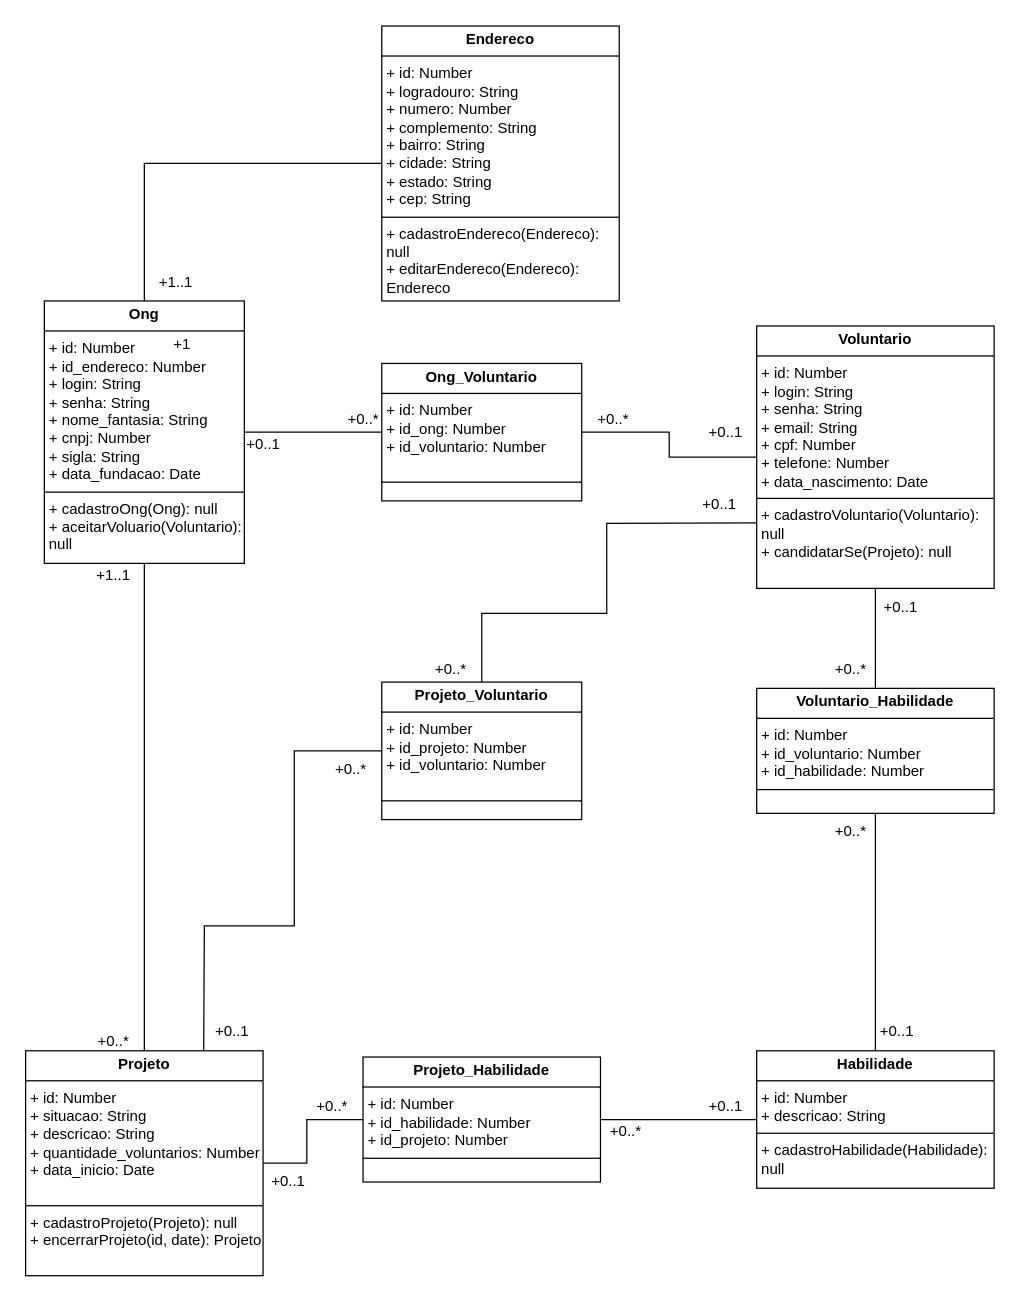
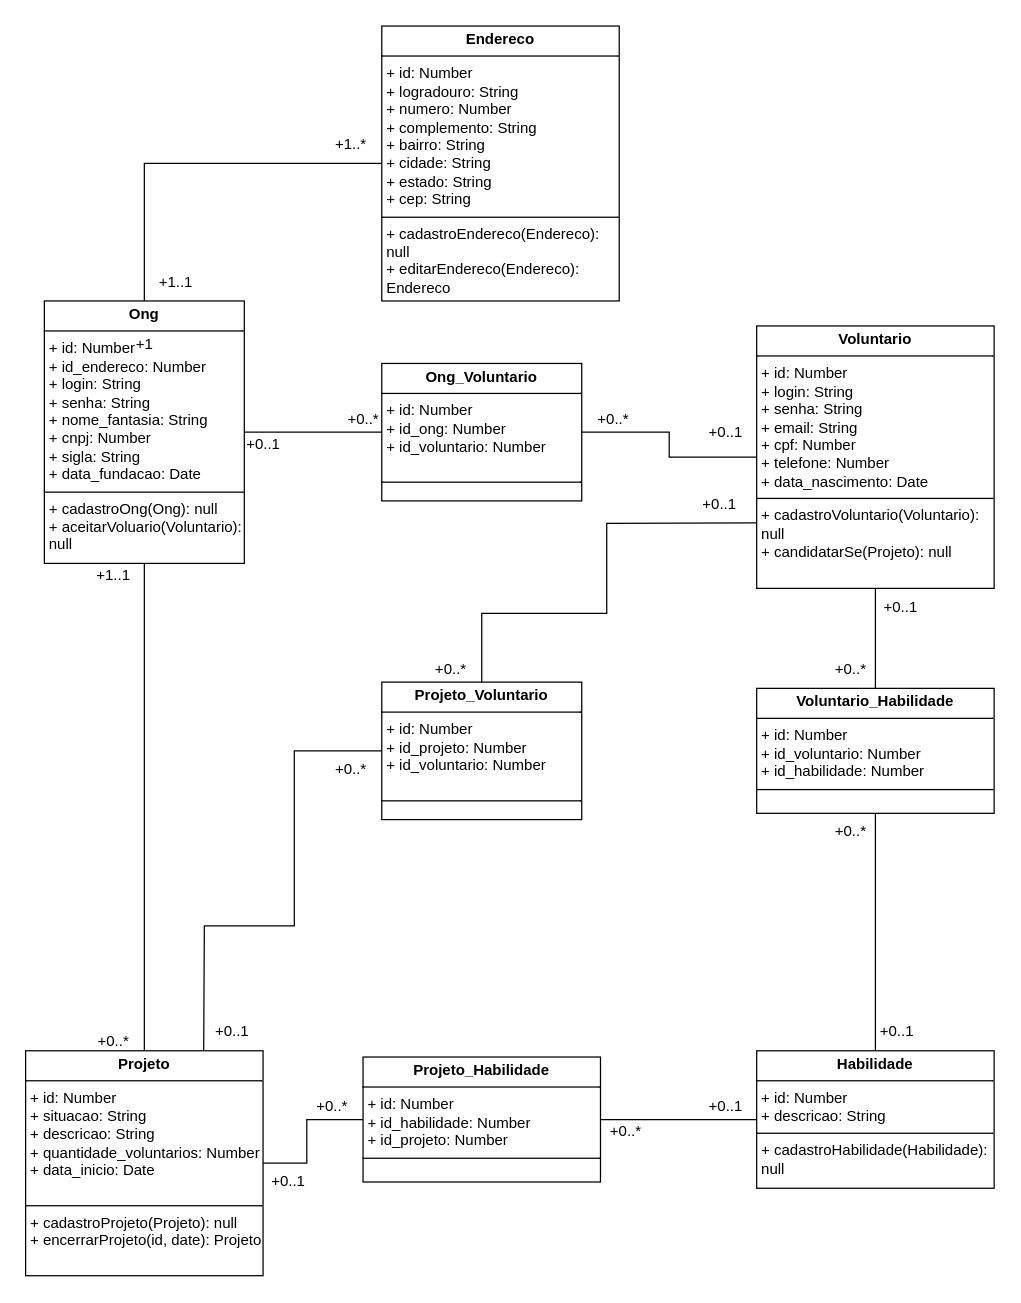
node "+1..*": added
node "+1": moved (182, 344) -> (144, 344)
